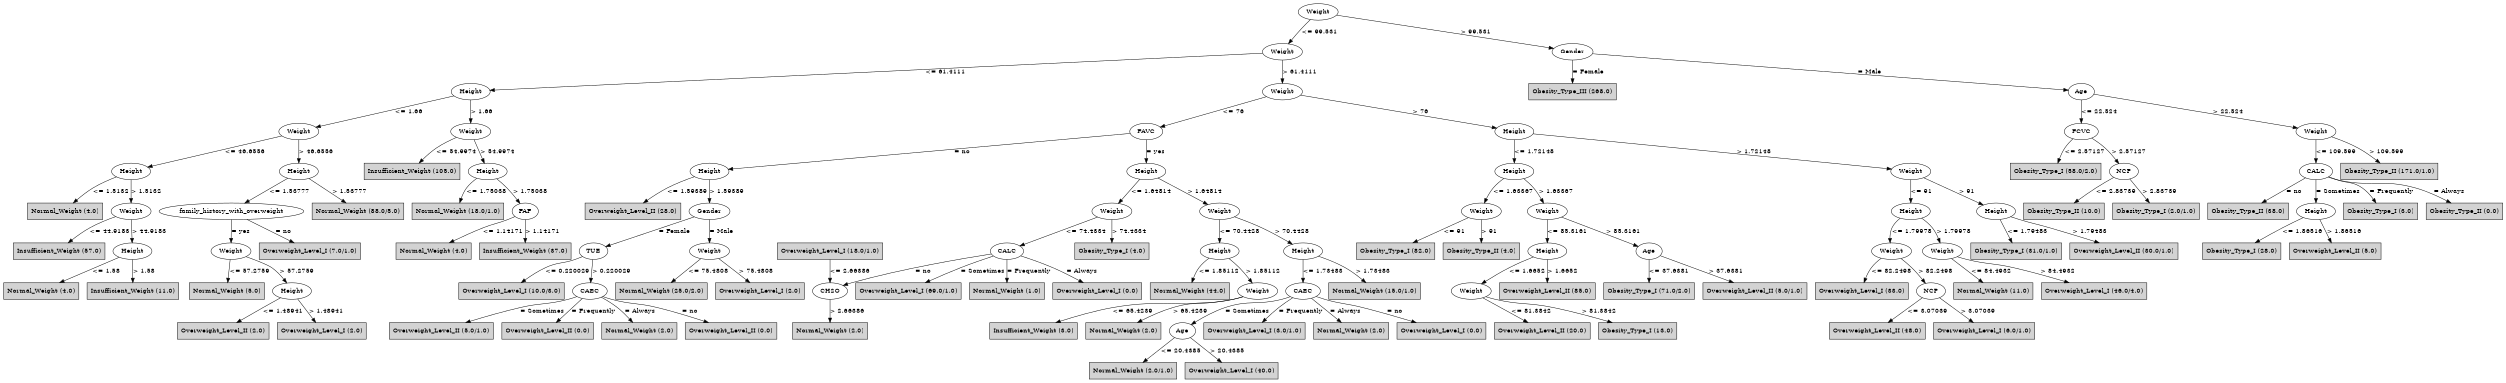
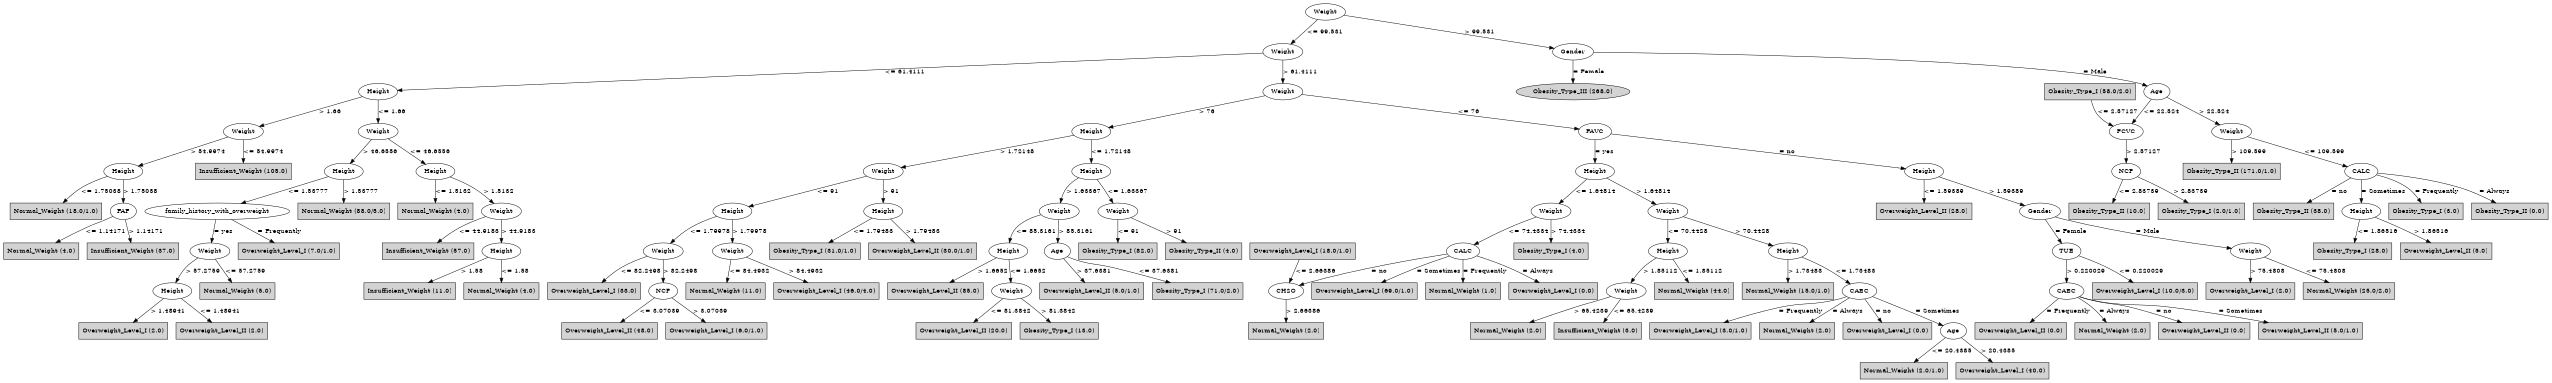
node "Obesity_Type_III (268.0)": shape box -> ellipse
edge "FCVC" -> "Obesity_Type_I (58.0/2.0)": reversed
edge "family_history_with_overweight" -> "Overweight_Level_I (7.0/1.0)": label "= no" -> "= Frequently"
